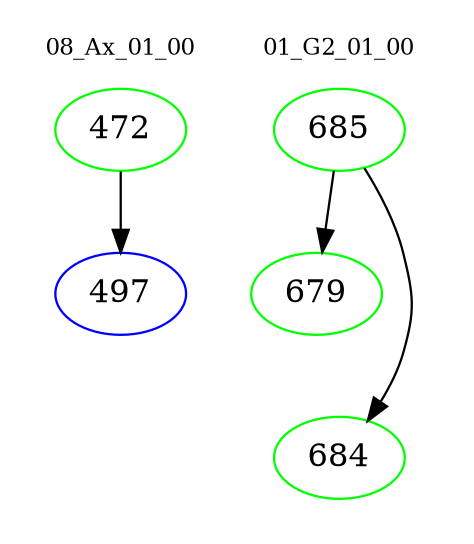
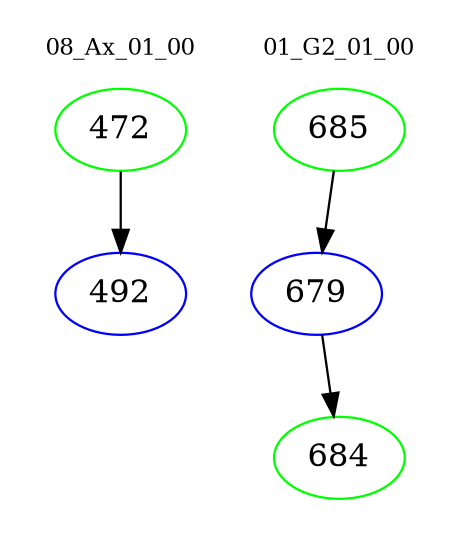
edge "685" -> "684": now "679" -> "684"
node "497": label "497" -> "492"
node "679": color green -> blue
